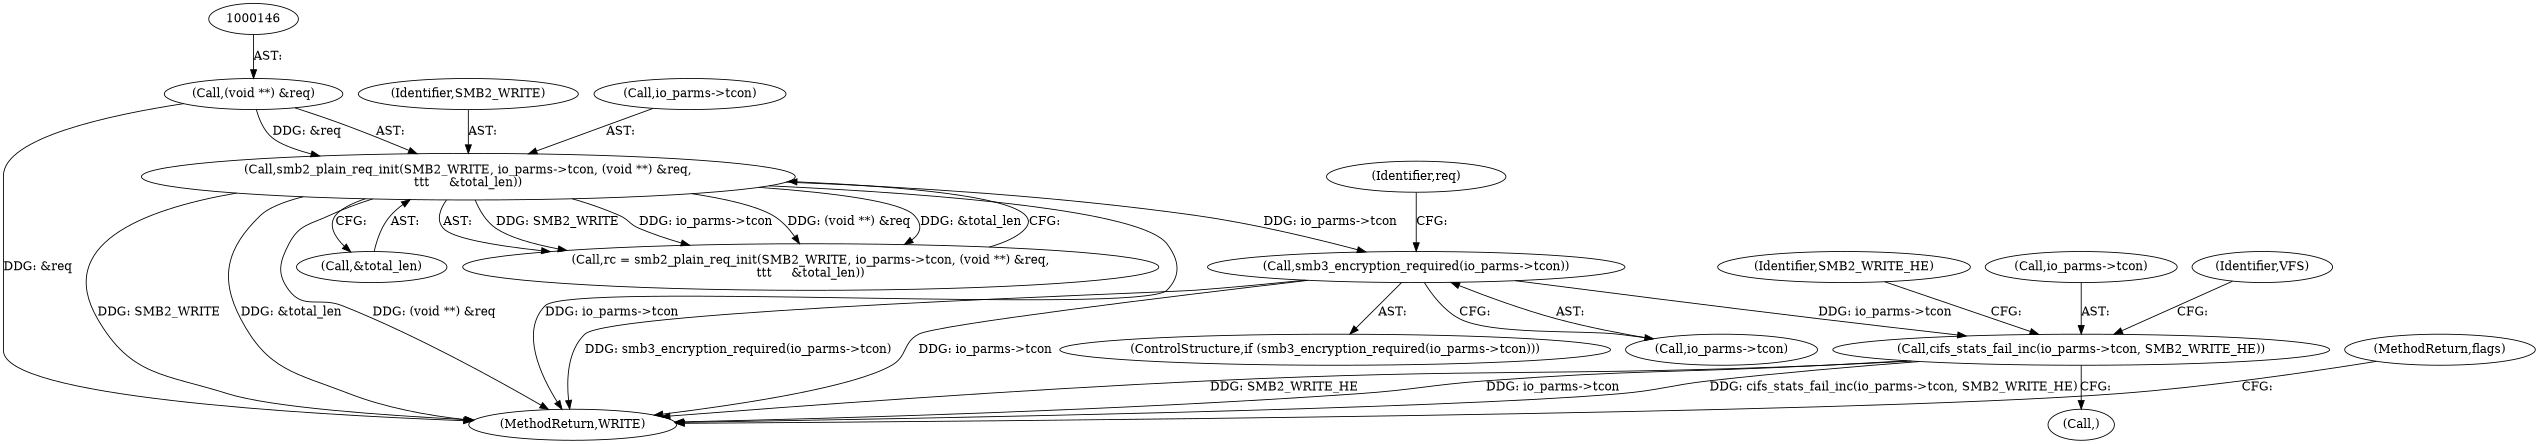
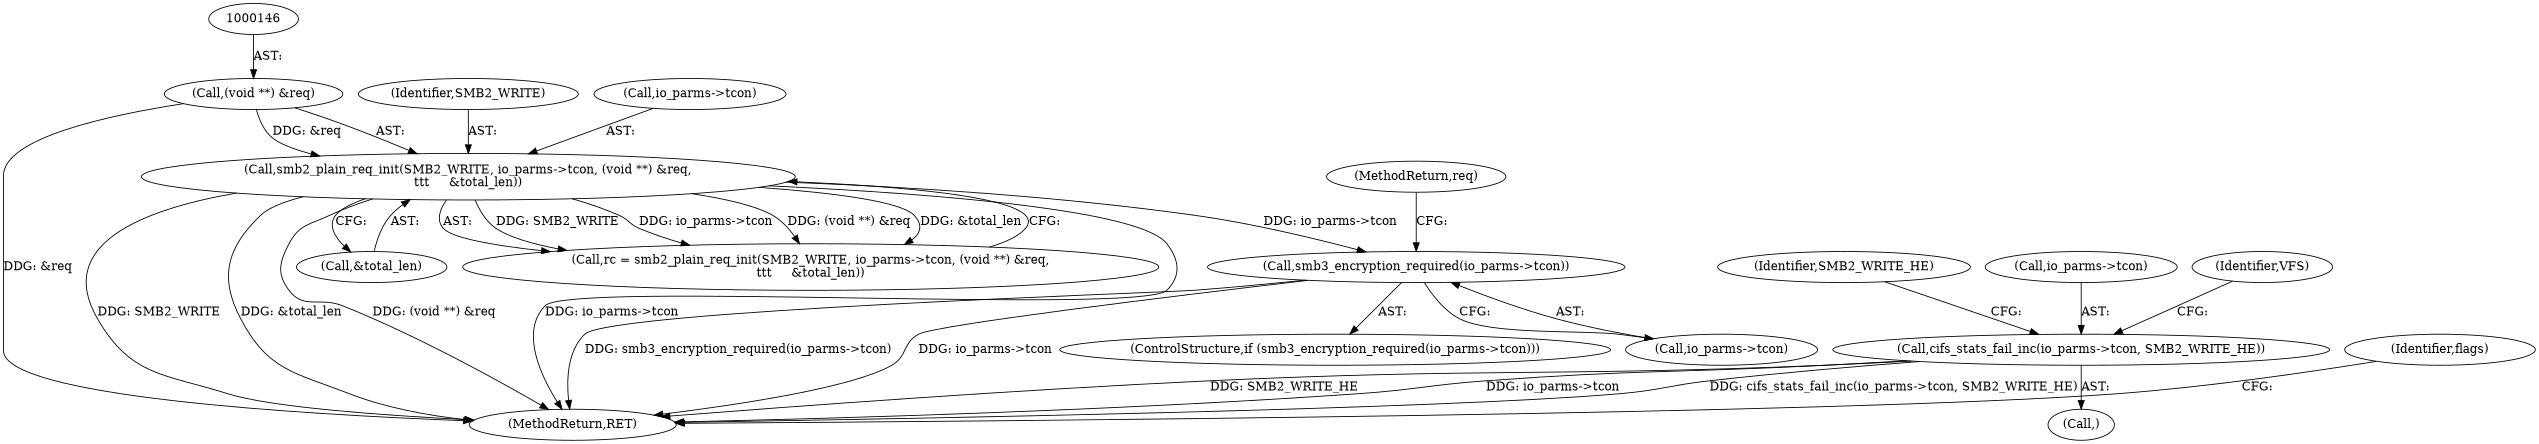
node "(Identifier,req)": label "(Identifier,req)" -> "(MethodReturn,req)"
edge "(Call,smb3_encryption_required(io_parms->tcon))" -> "(Call,cifs_stats_fail_inc(io_parms->tcon, SMB2_WRITE_HE))": removed, label "DDG: io_parms->tcon"
node "(MethodReturn,flags)": label "(MethodReturn,flags)" -> "(Identifier,flags)"
edge "(Call,cifs_stats_fail_inc(io_parms->tcon, SMB2_WRITE_HE))" -> "(Call,)": label "CFG: " -> "AST: "
node "(MethodReturn,WRITE)": label "(MethodReturn,WRITE)" -> "(MethodReturn,RET)"
